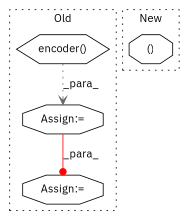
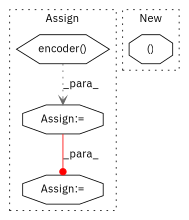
cluster "Old": label "Old" -> "Assign"
